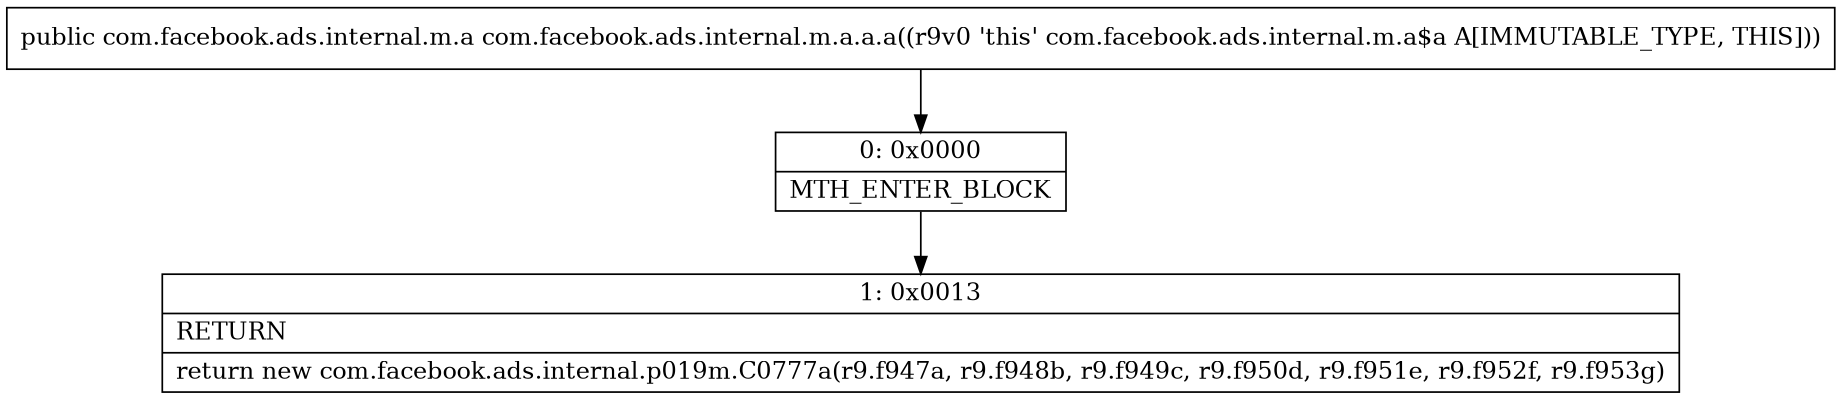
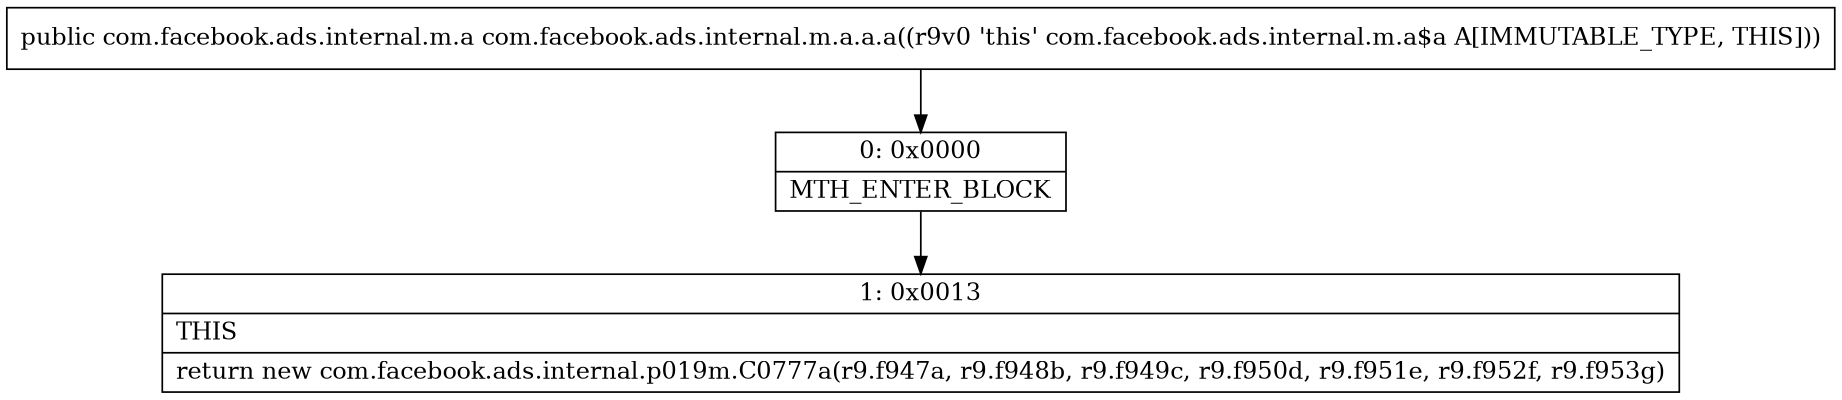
node "1: 0x0013": text "RETURN" -> "THIS"
